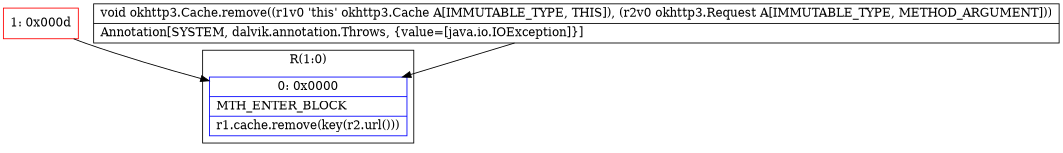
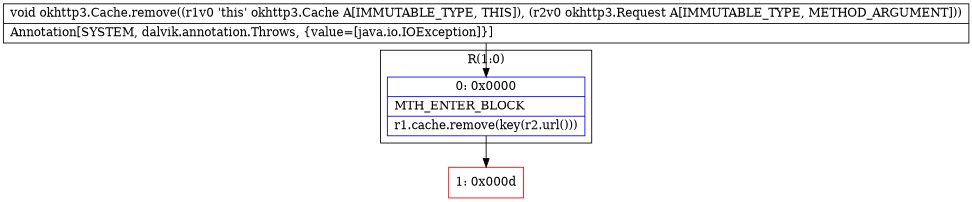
edge "1: 0x000d" -> "0: 0x0000": reversed
